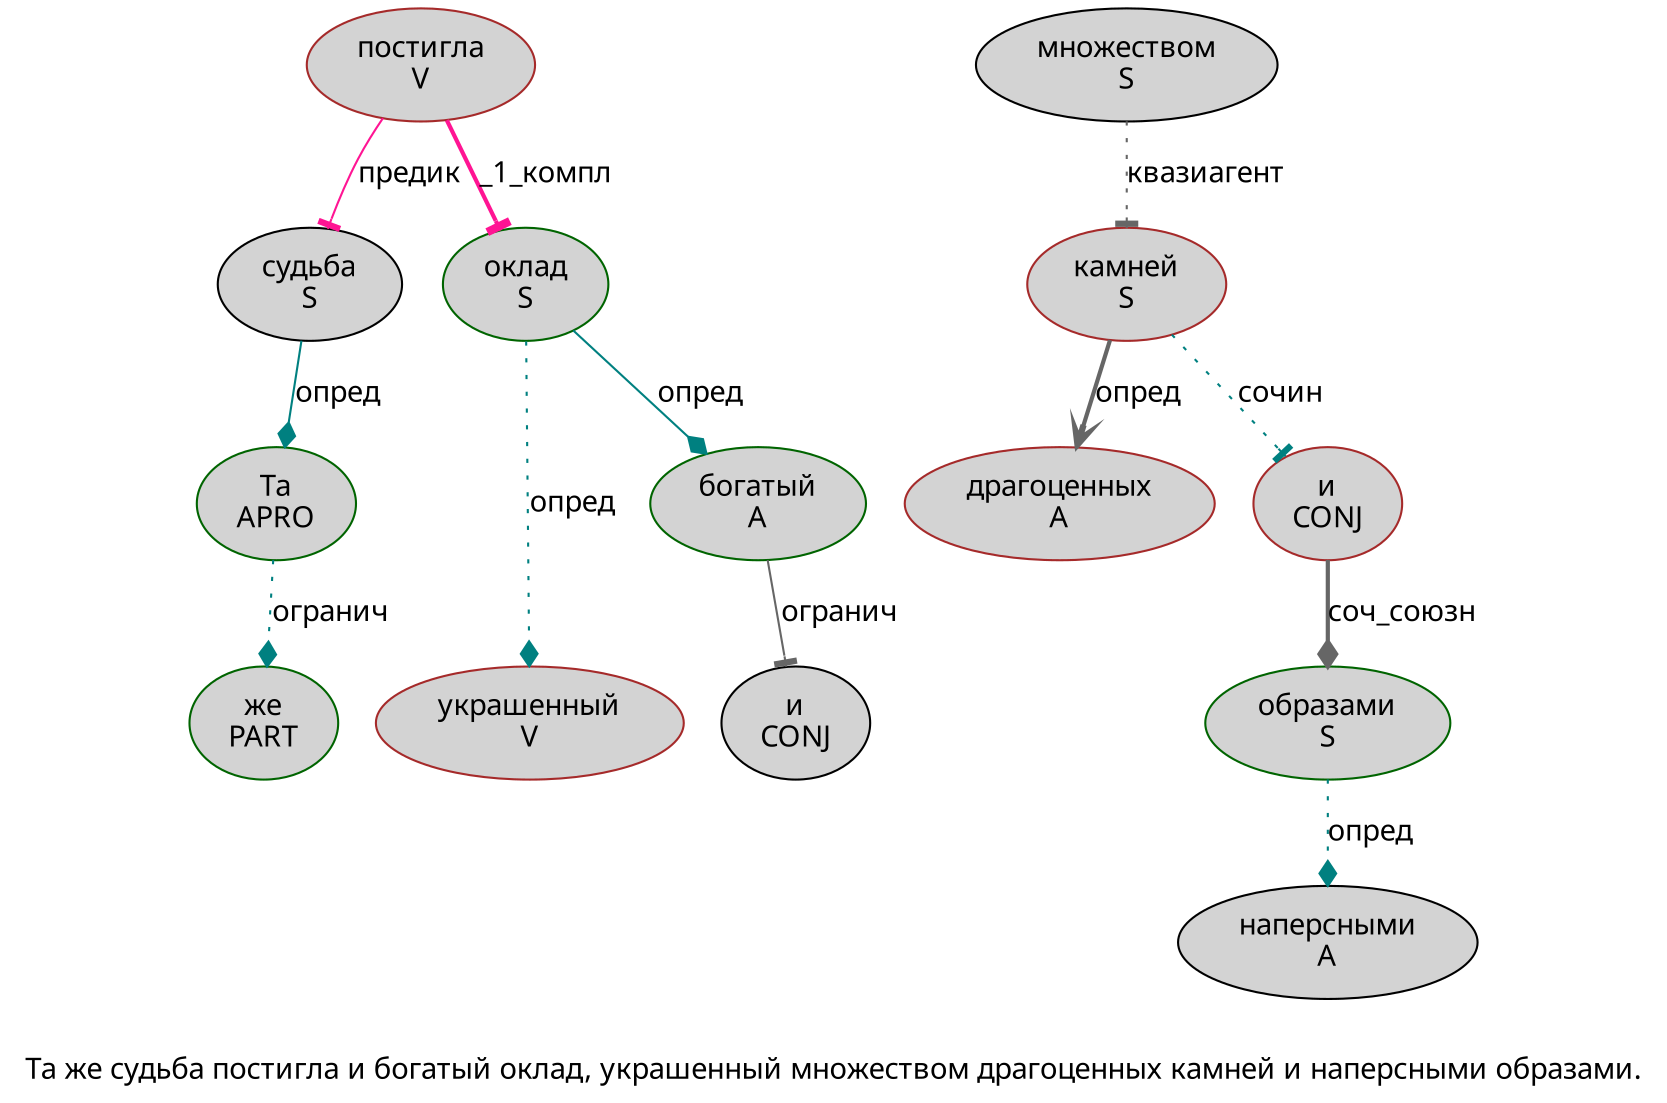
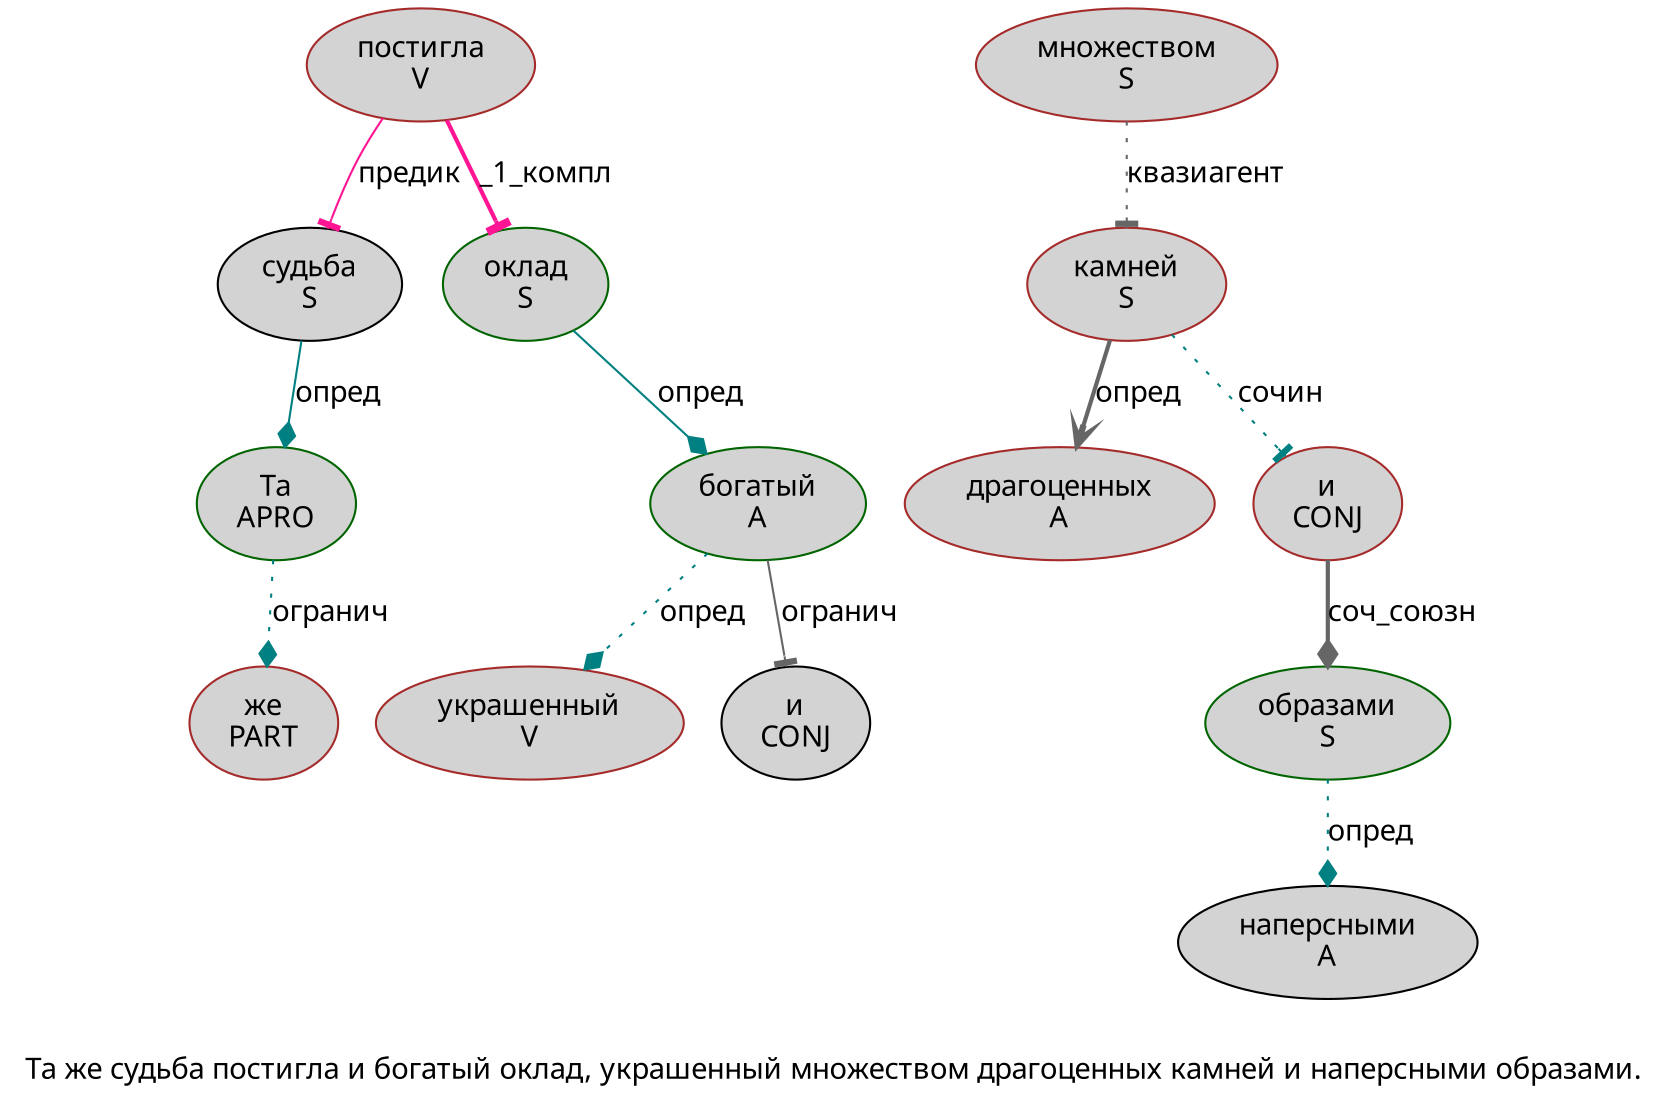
node "множеством S": color black -> brown
edge "оклад S" -> "украшенный V": now "богатый A" -> "украшенный V"
node "же PART": color darkgreen -> brown
